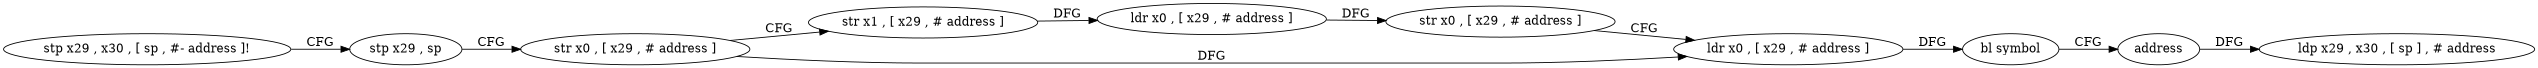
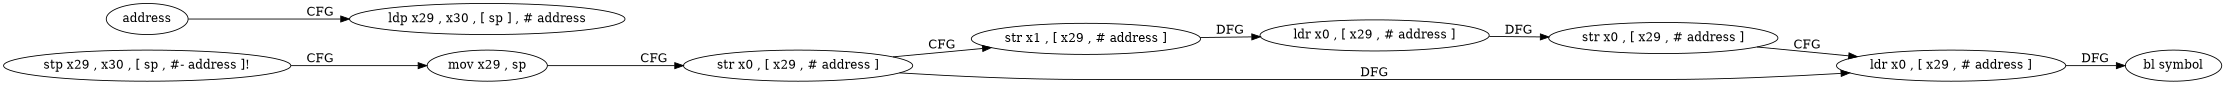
edge "address" -> "ldp x29 , x30 , [ sp ] , # address": label "DFG" -> "CFG"
node "stp x29 , sp": label "stp x29 , sp" -> "mov x29 , sp"
edge "bl symbol" -> "address": removed, label "CFG"
